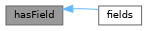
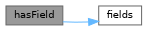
edge "fields" -> "hasField": reversed
